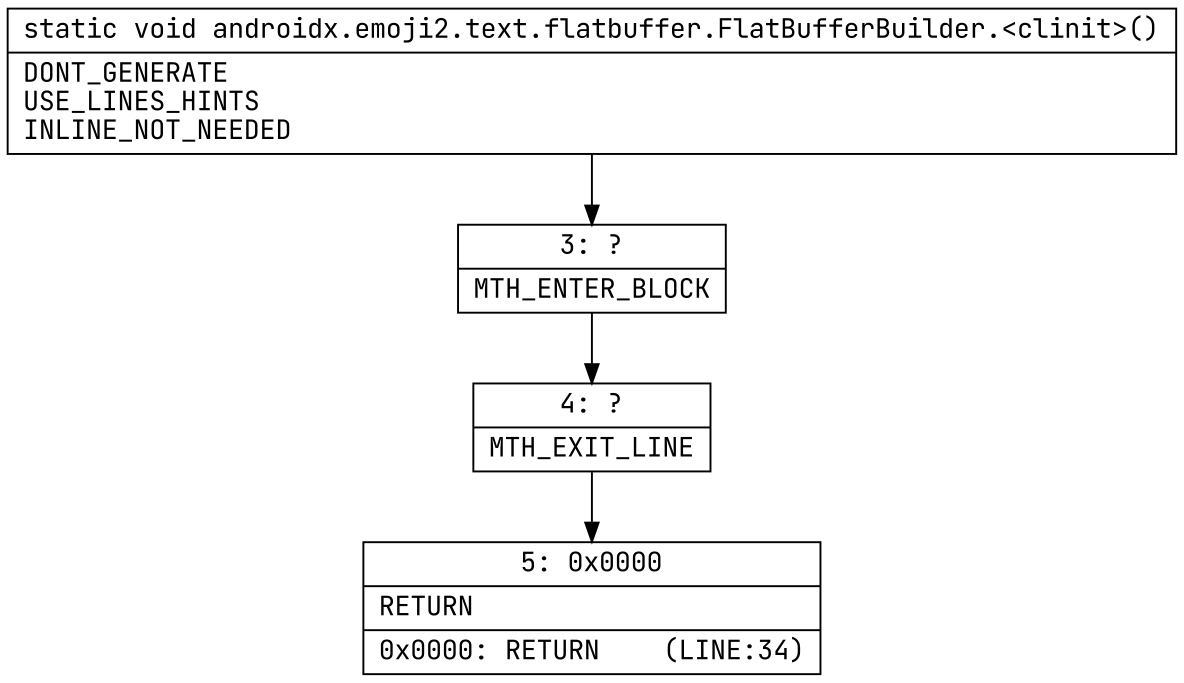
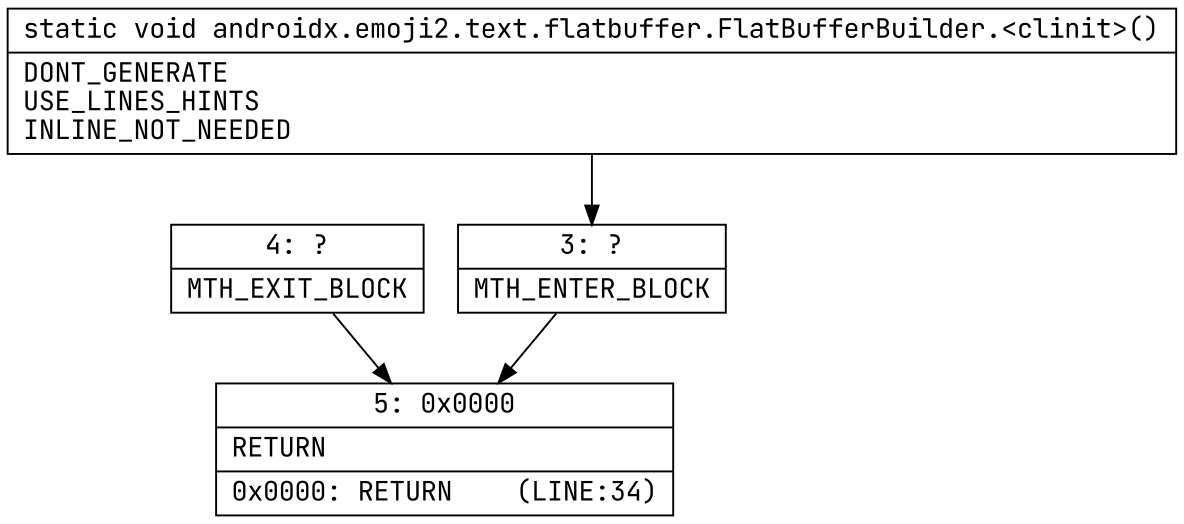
edge "3: ?" -> "4: ?": now "3: ?" -> "5: 0x0000"
node "4: ?": text "MTH_EXIT_LINE" -> "MTH_EXIT_BLOCK"
